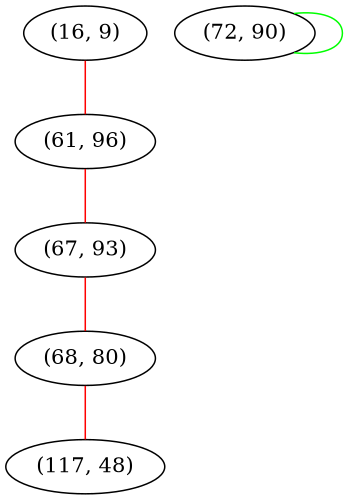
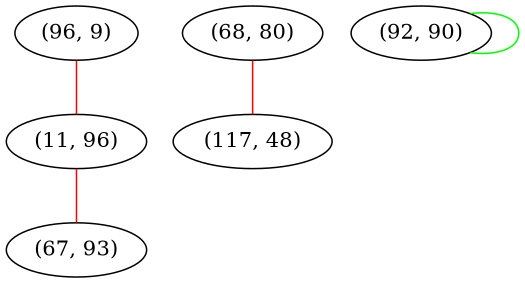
node "(16, 9)": label "(16, 9)" -> "(96, 9)"
node "(72, 90)": label "(72, 90)" -> "(92, 90)"
node "(61, 96)": label "(61, 96)" -> "(11, 96)"
edge "(67, 93)" -- "(68, 80)": removed
